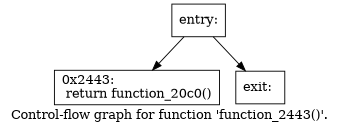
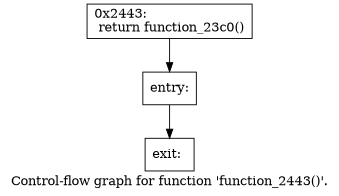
edge "entry:" -> "0x2443:": reversed
node "0x2443:": text "return function_20c0()" -> "return function_23c0()"
